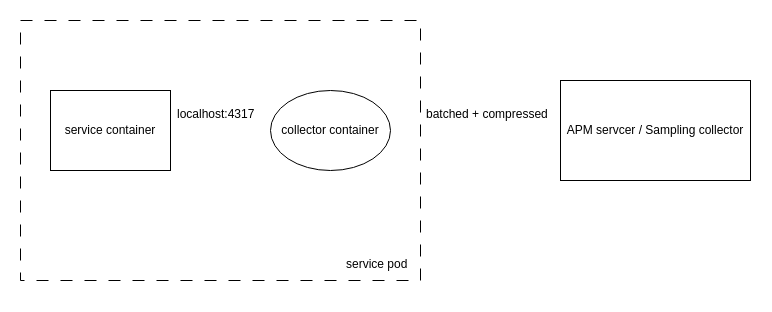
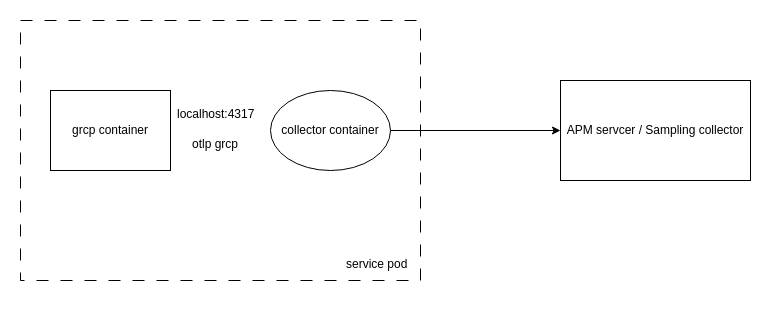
node "batched + compressed": removed
node "service container": label "service container" -> "grcp container"
edge "collector container" -> "APM servcer / Sampling collector": added
node "otlp grcp": added
